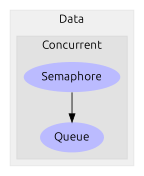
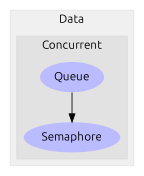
edge "Semaphore" -> "Queue": reversed
